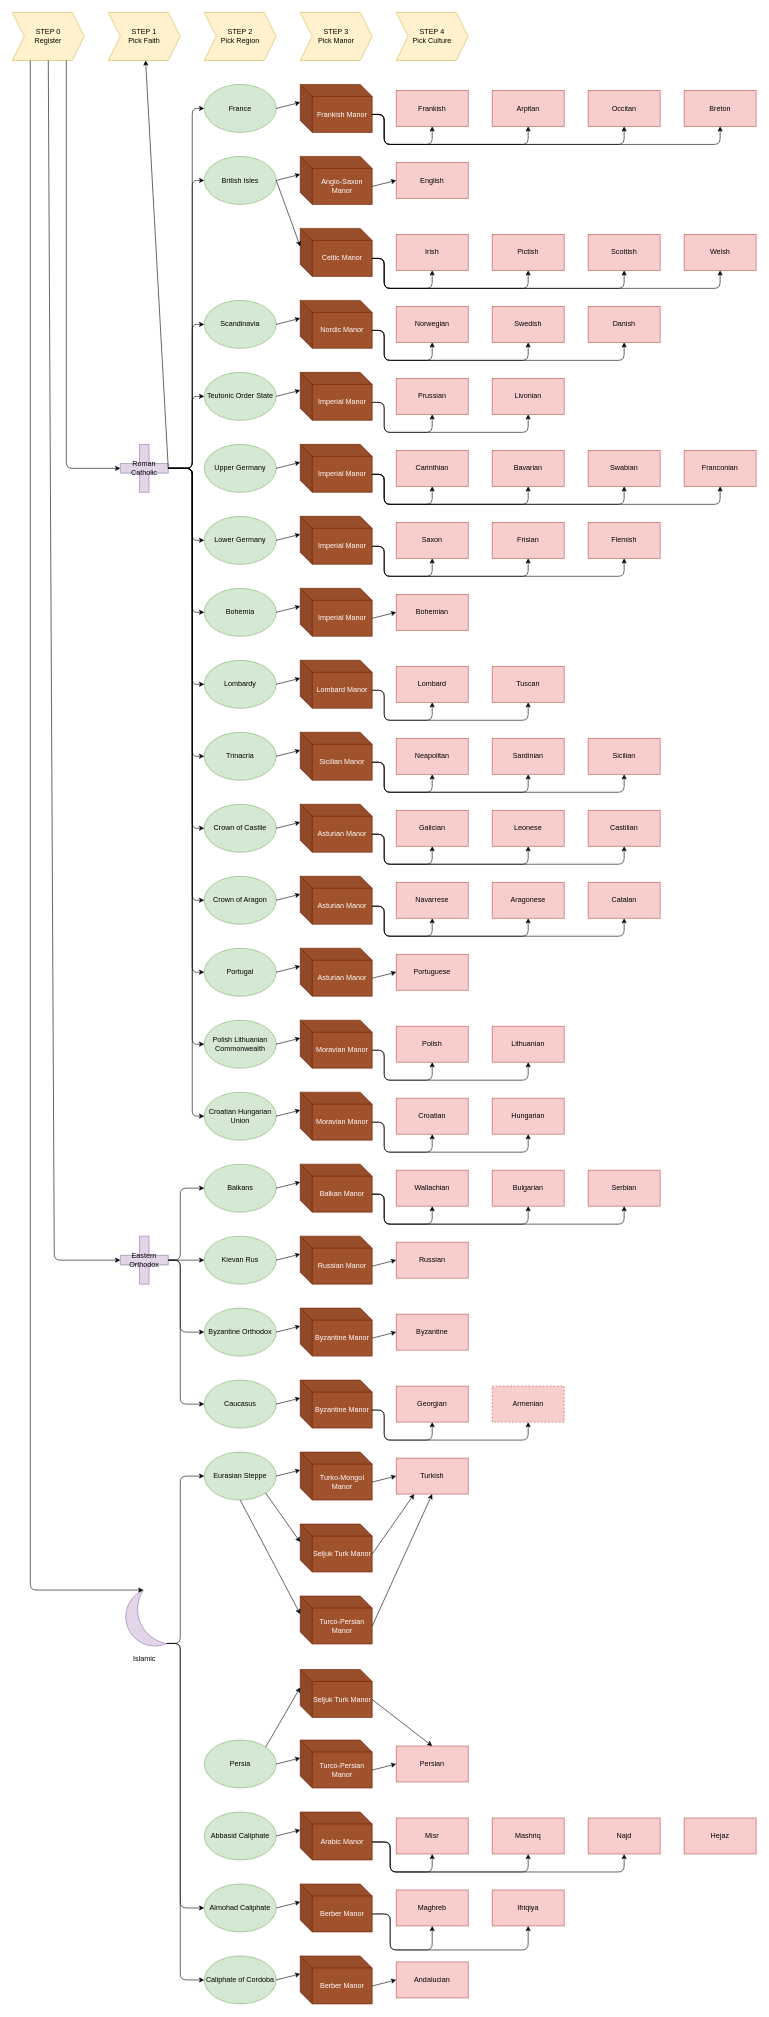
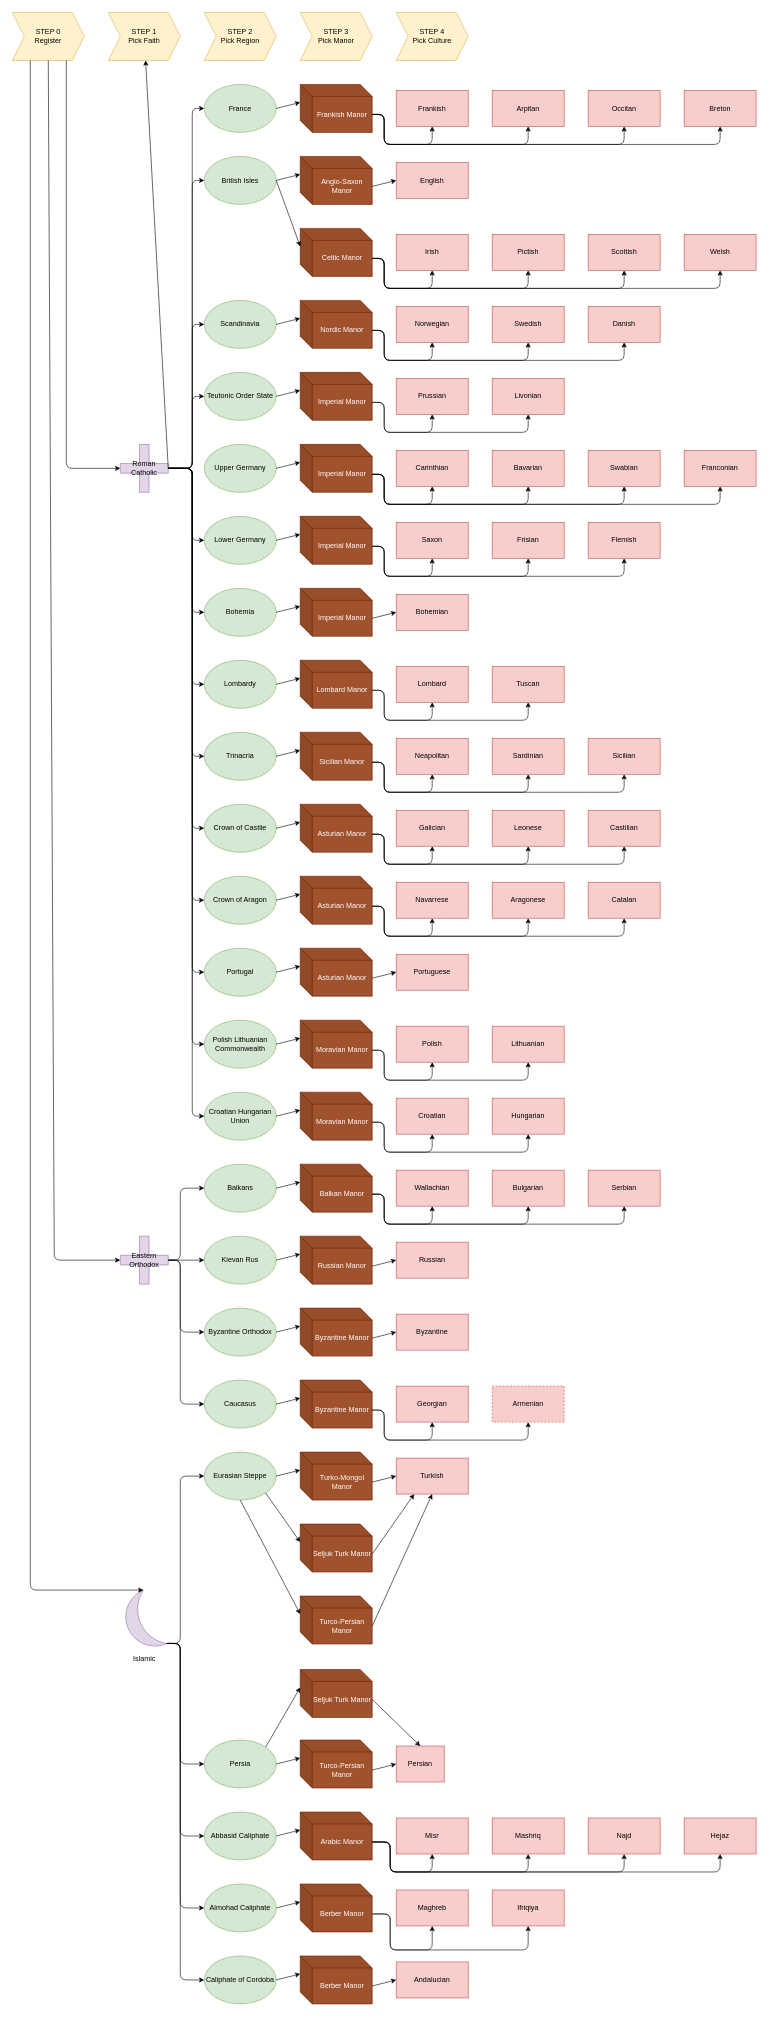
edge "Islamic" -> "Persia": added
node "Persian": size 72x36 -> 48x36
edge "Islamic" -> "Abbasid Caliphate": added
edge "Arabic Manor" -> "Hejaz": added
